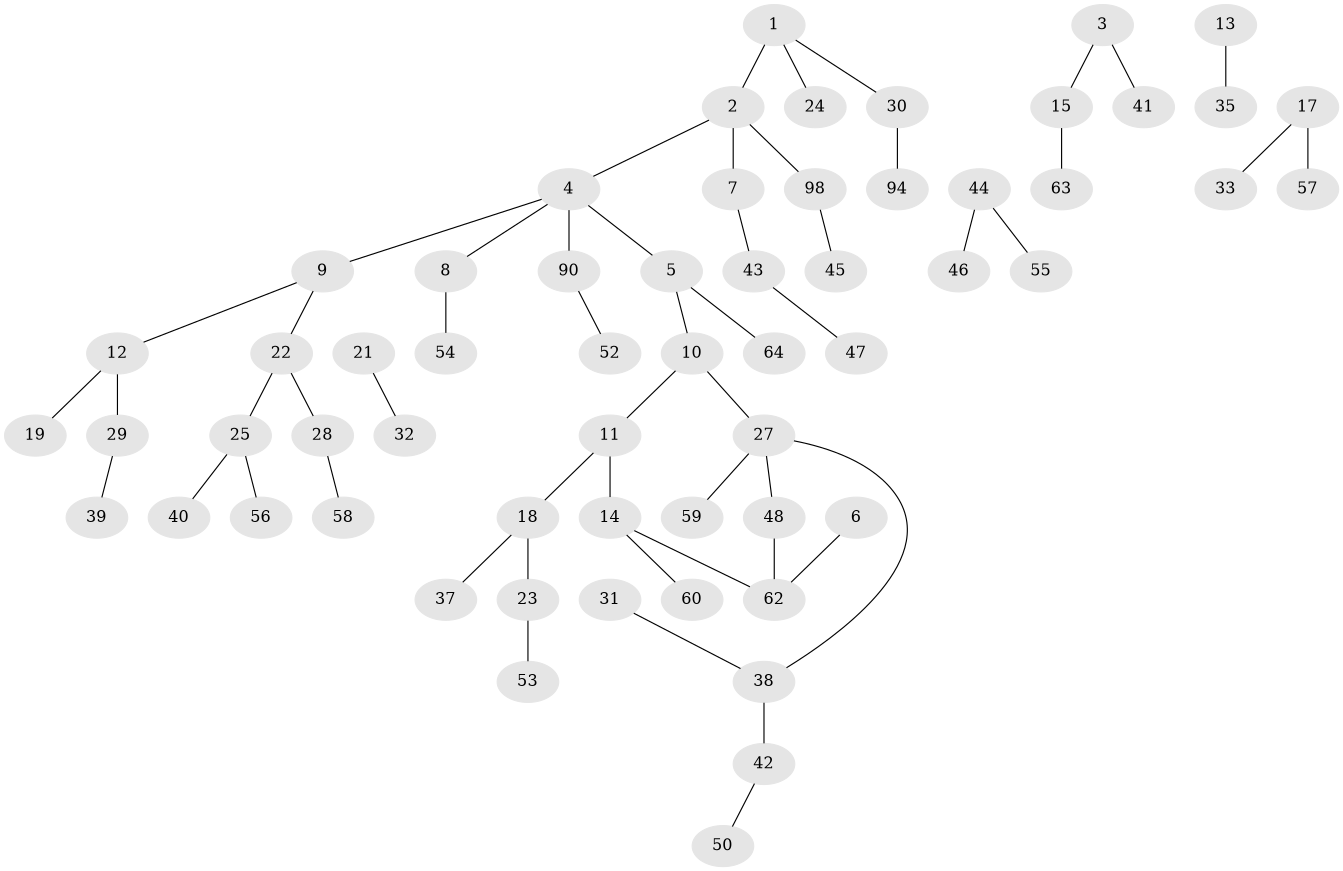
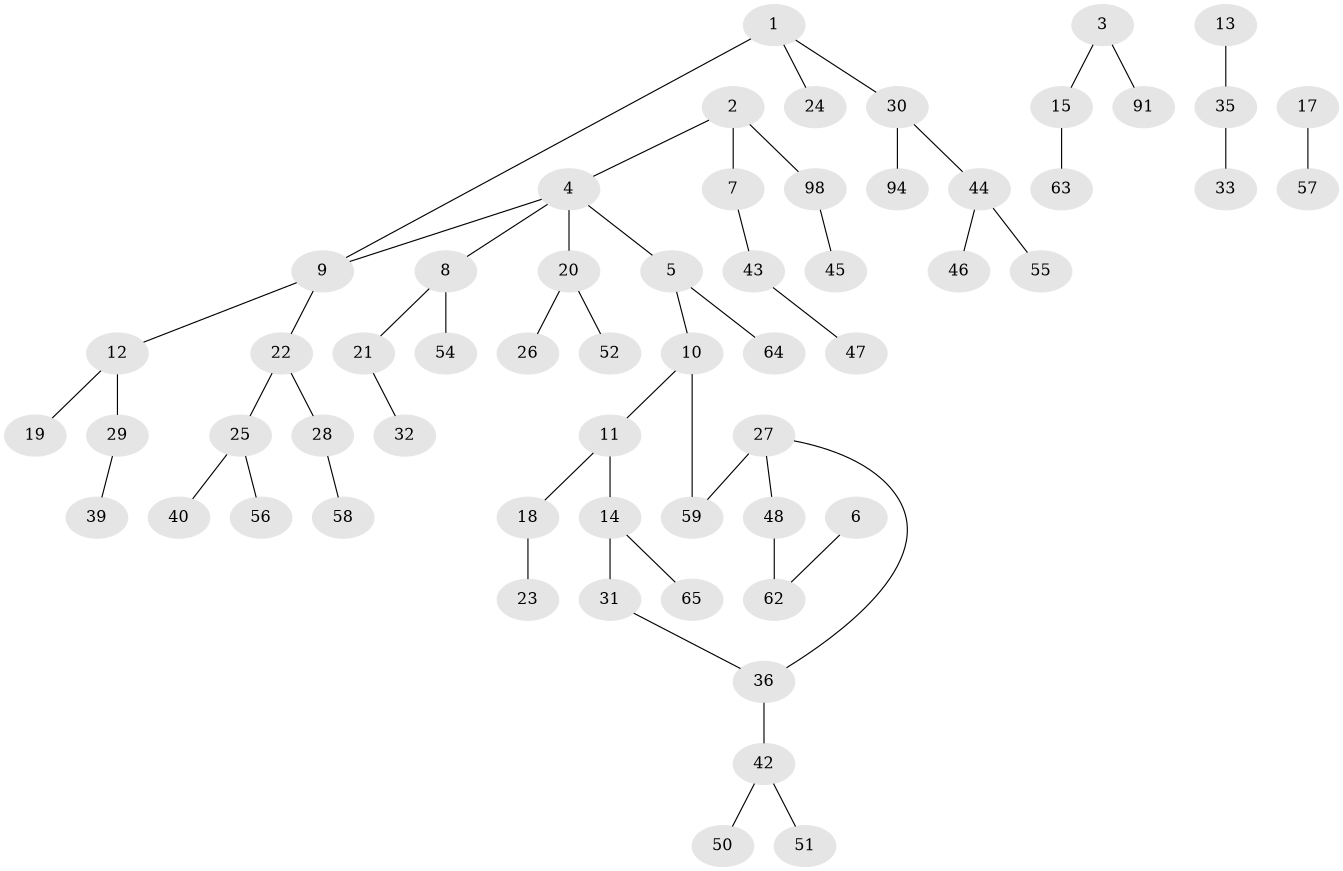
edge "1" -- "2": now "1" -- "9"
node "41": label "41" -> "91"
edge "30" -- "44": added
edge "17" -- "33": now "35" -- "33"
node "90": label "90" -> "20"
edge "8" -- "21": added
node "26": added
edge "10" -- "27": now "10" -- "59"
edge "14" -- "62": now "14" -- "31"
node "37": removed
node "60": label "60" -> "65"
node "53": removed
node "38": label "38" -> "36"
node "51": added
